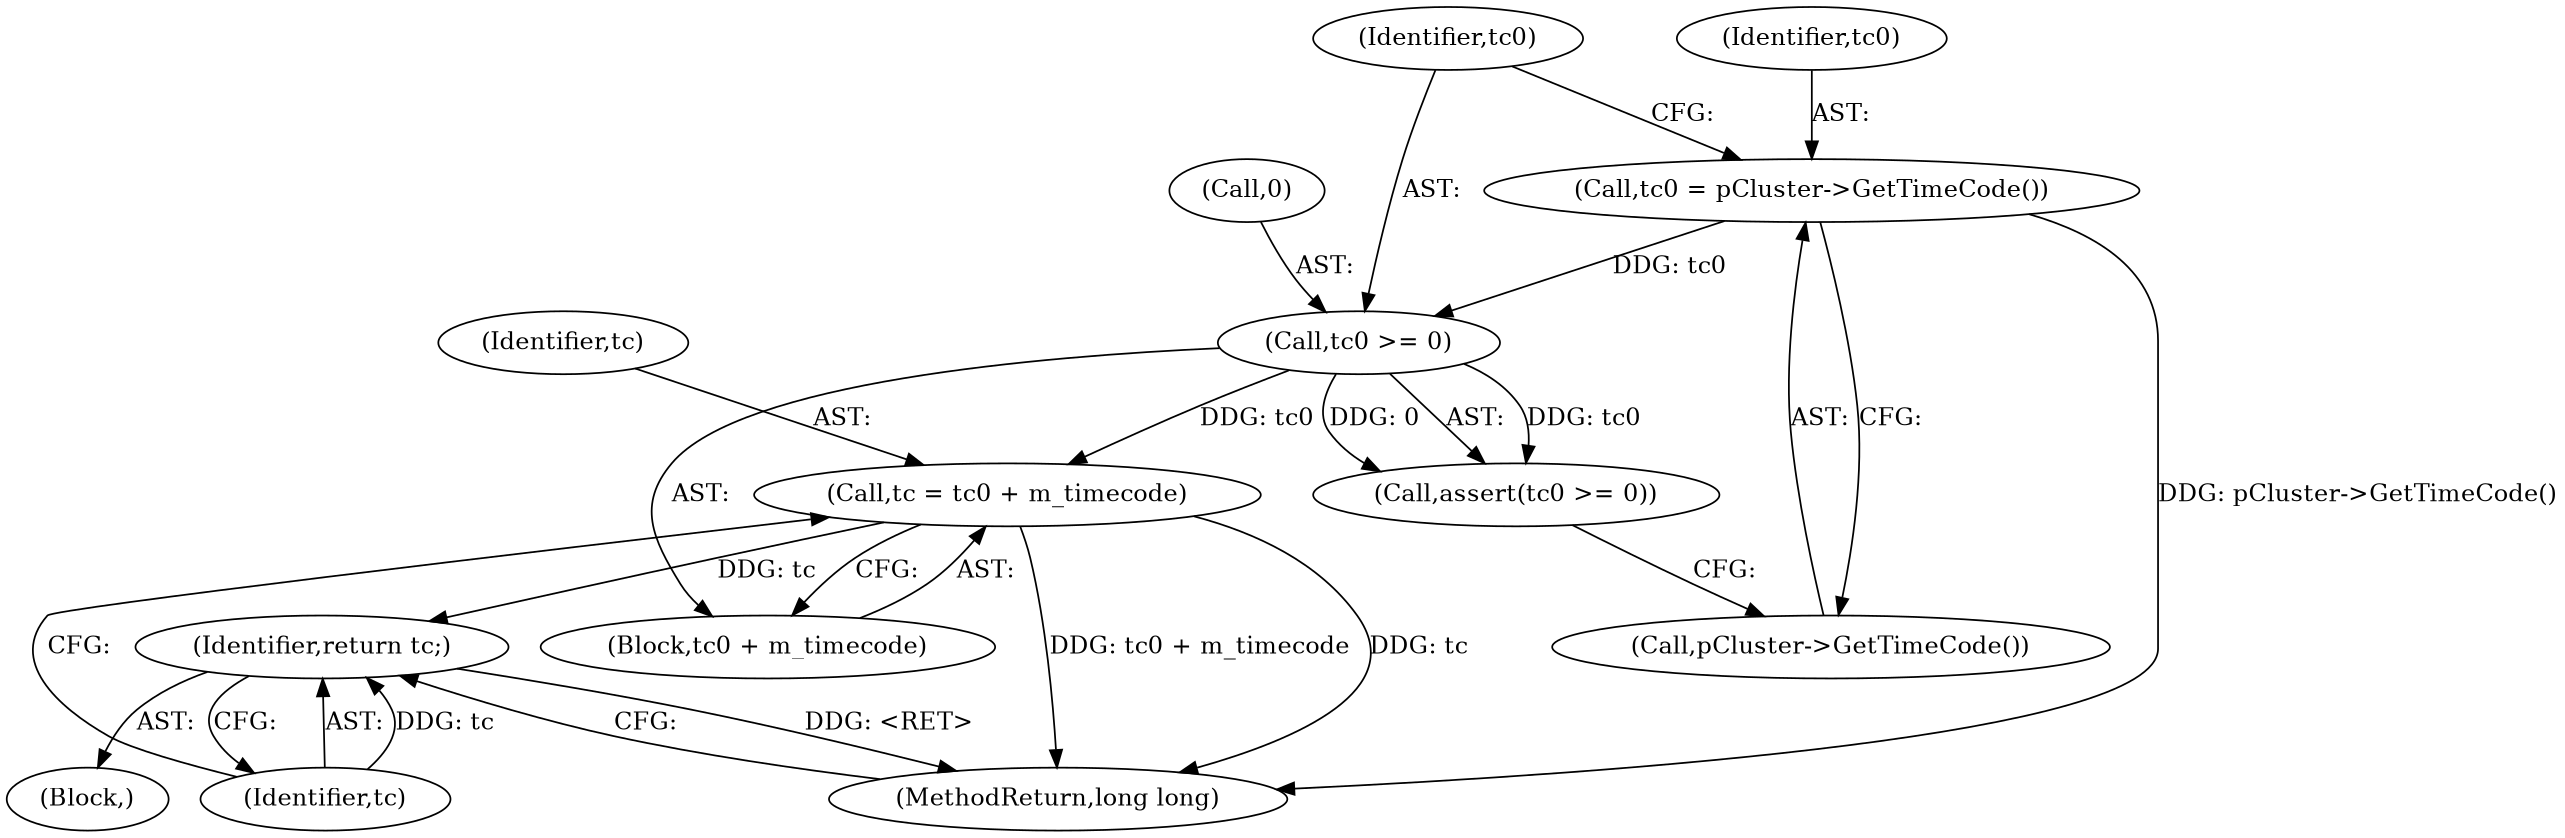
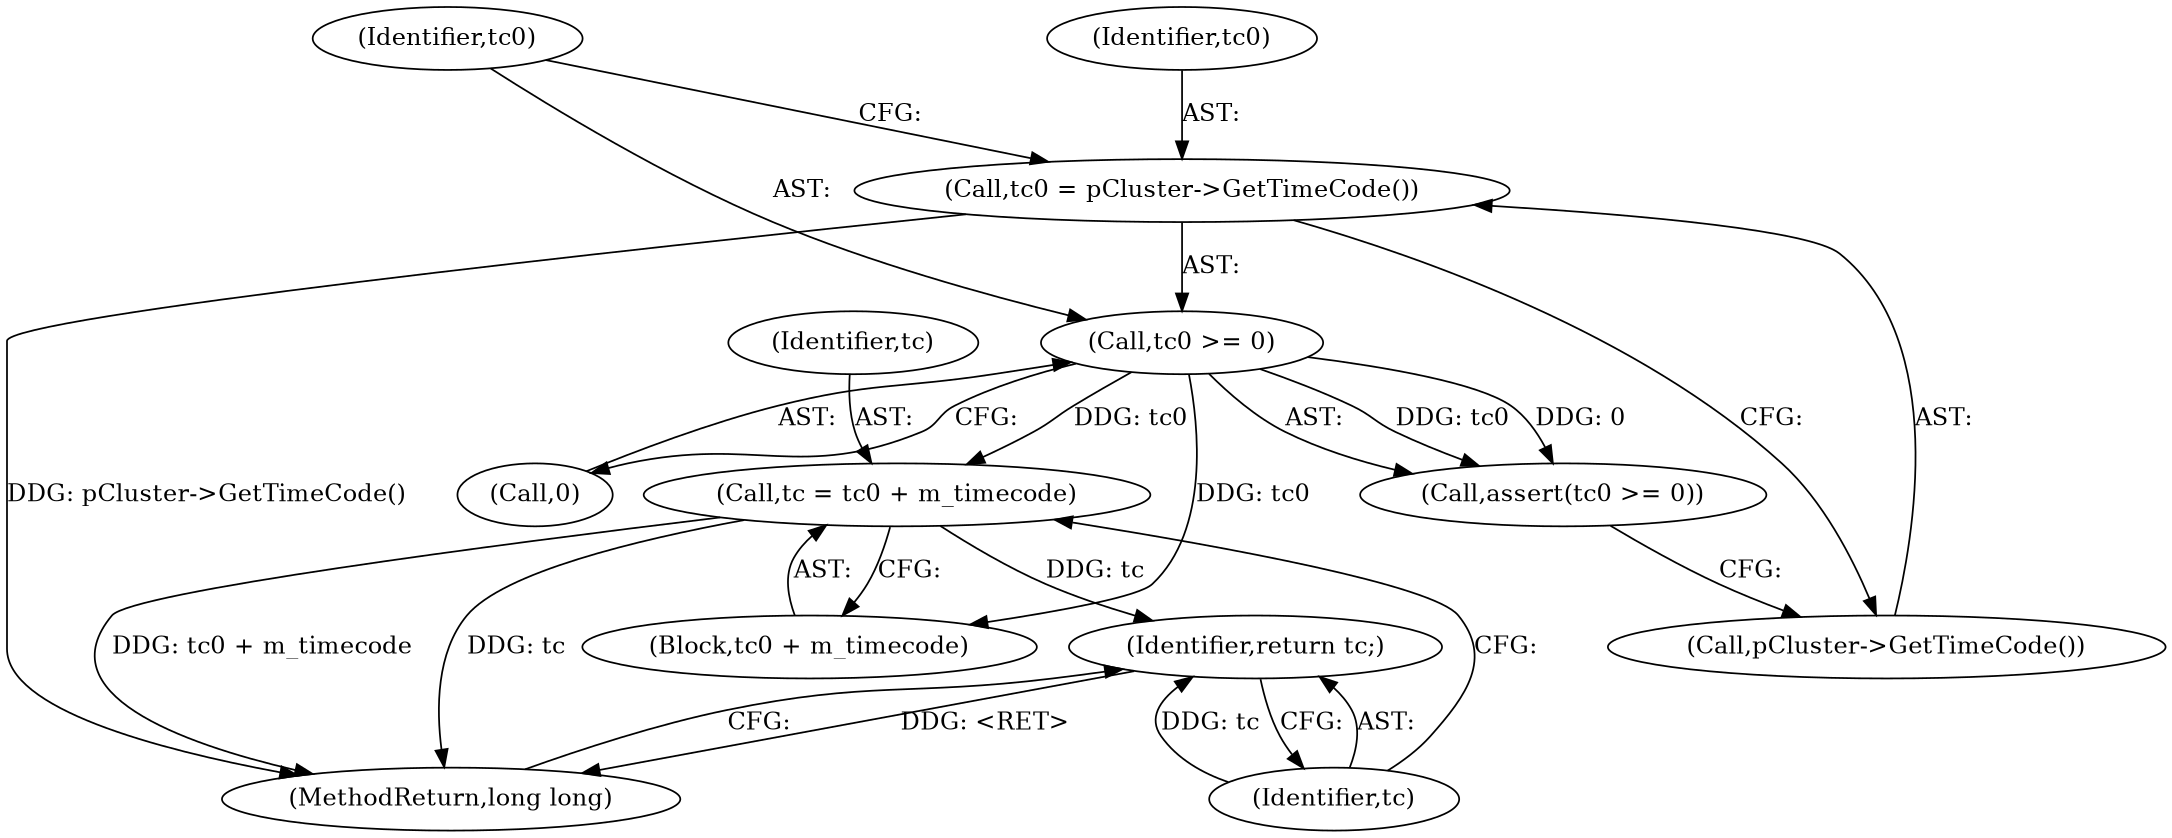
edge "(Call,tc0 = pCluster->GetTimeCode())" -> "(Call,tc0 >= 0)": label "DDG: tc0" -> "AST: "
edge "(Call,tc0 >= 0)" -> "(Call,0)": added, label "CFG:"
edge "(Call,tc0 >= 0)" -> "(Block,tc0 + m_timecode)": label "AST: " -> "DDG: tc0"
node "(Block,)": removed
